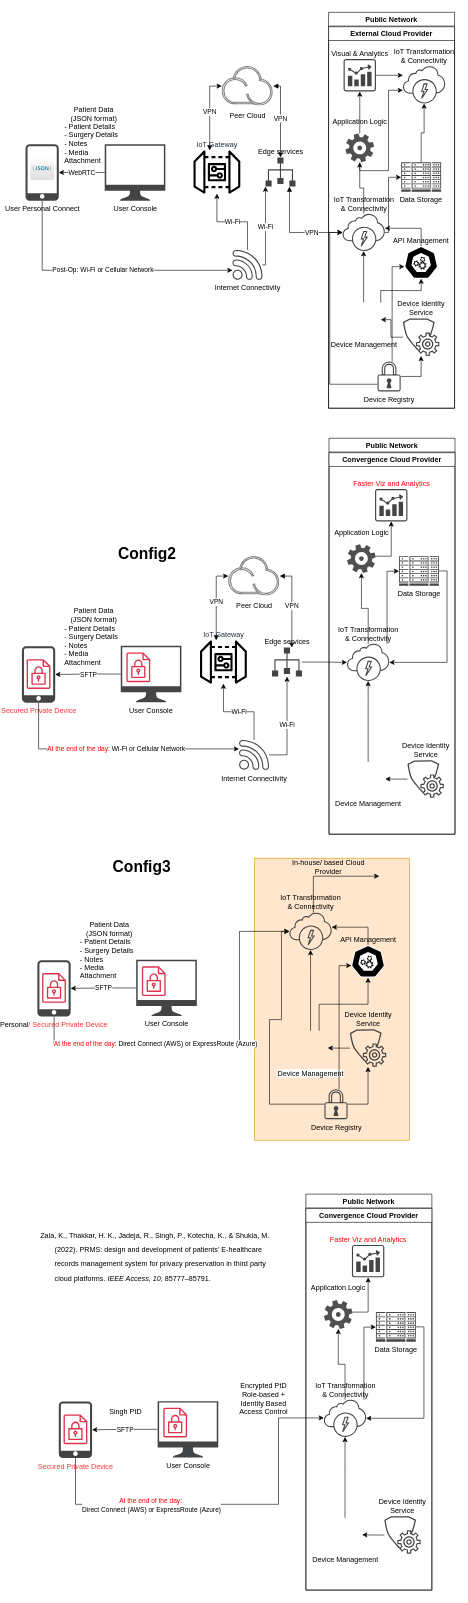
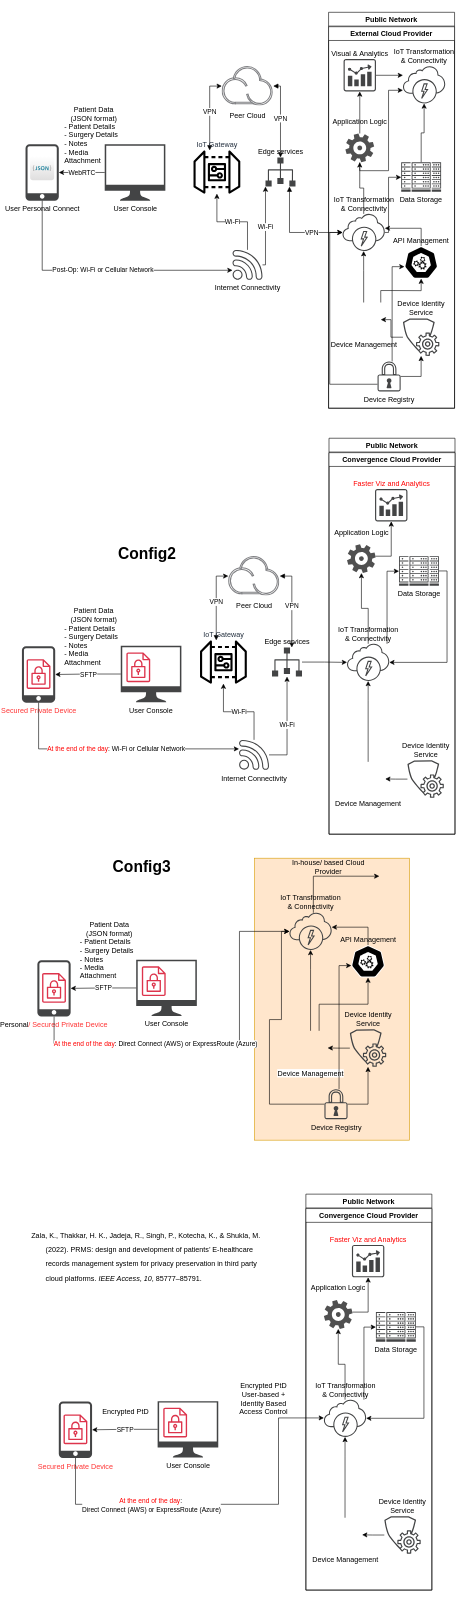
node "Zala, K., Thakkar, H. K., Jadeja, R., Singh, P., Kotecha, K., & Shukla, M. (2022). PRMS: design and development of patients’ E-healthcare records management system for privacy preservation in third party cloud platforms. IEEE Access, 10, 85777–85791.": moved (159, 1257) -> (150, 1257)
node "Encrypted PtD Role-based + Identity Based Access Control": label "Encrypted PtD Role-based + Identity Based Access Control" -> "Encrypted PtD User-based + Identity Based Access Control"
node "Singh PtD": label "Singh PtD" -> "Encrypted PtD"
